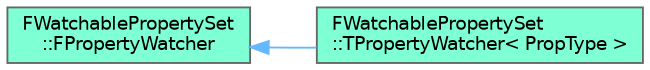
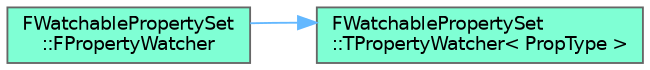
edge "FWatchablePropertySet ::TPropertyWatcher< PropType >" -> "FWatchablePropertySet ::FPropertyWatcher": reversed
